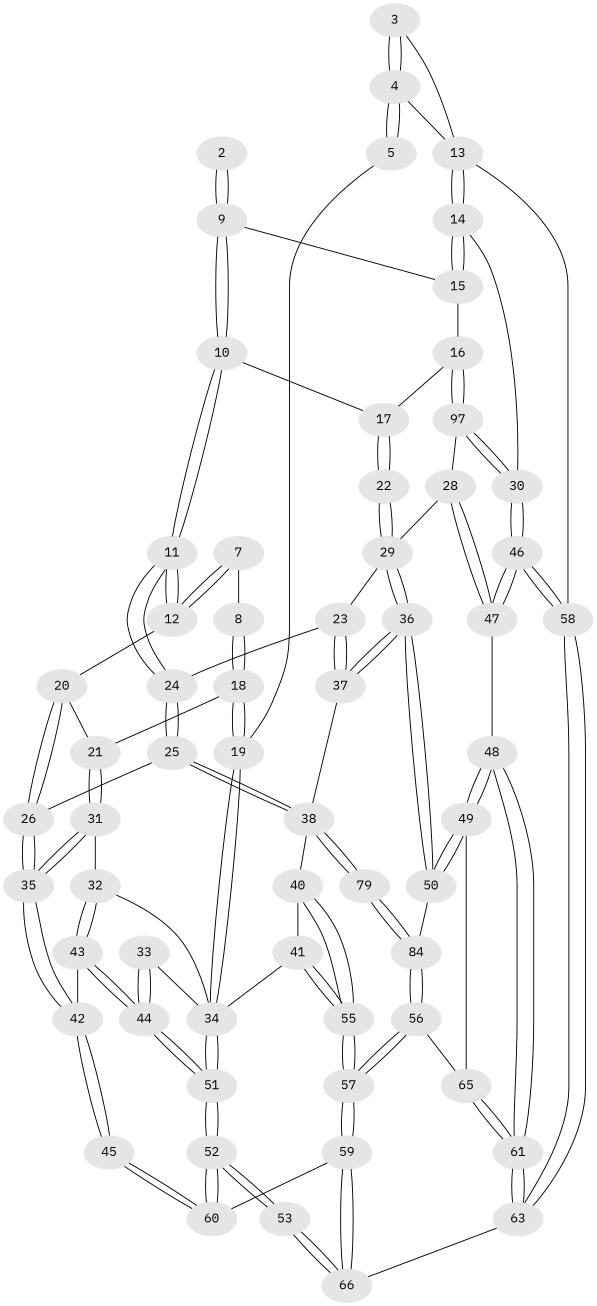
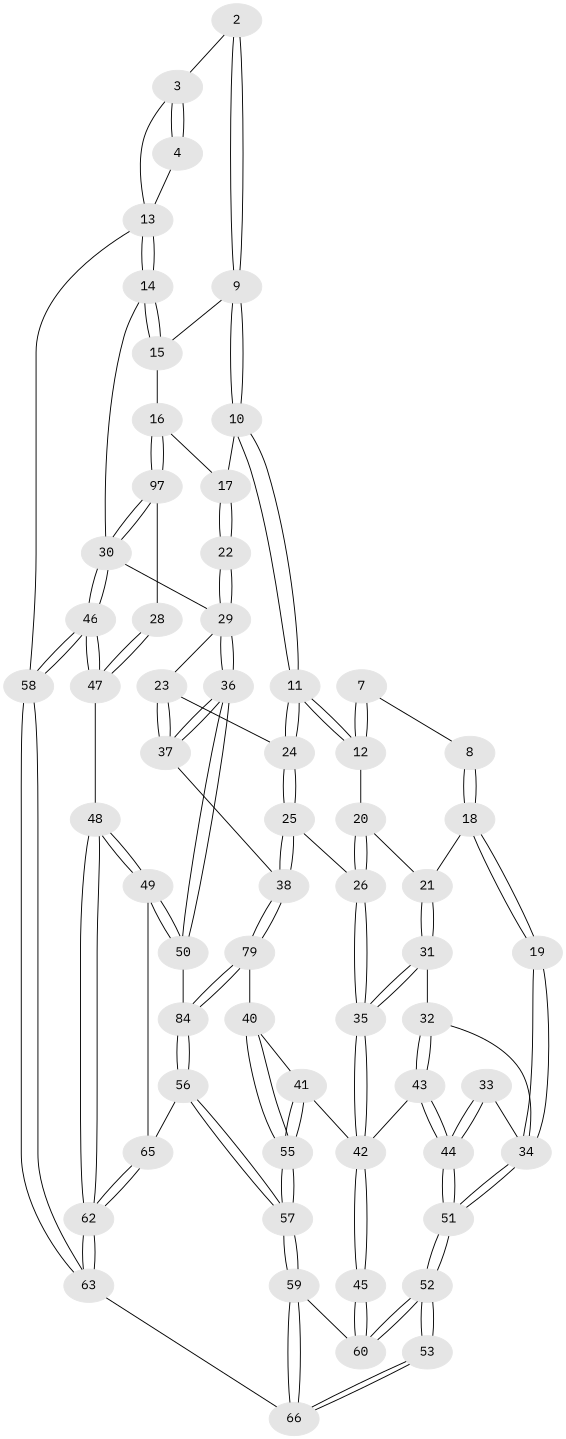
edge "2" -- "3": added
node "5": removed
edge "28" -- "29": now "30" -- "29"
edge "38" -- "40": now "79" -- "40"
edge "41" -- "34": now "41" -- "42"
node "61": label "61" -> "62"
